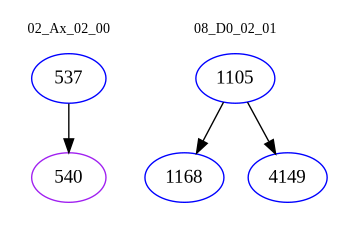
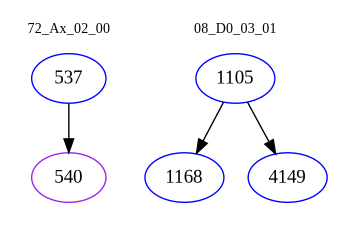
cluster "02_Ax_02_00": label "02_Ax_02_00" -> "72_Ax_02_00"
cluster "08_D0_02_01": label "08_D0_02_01" -> "08_D0_03_01"
